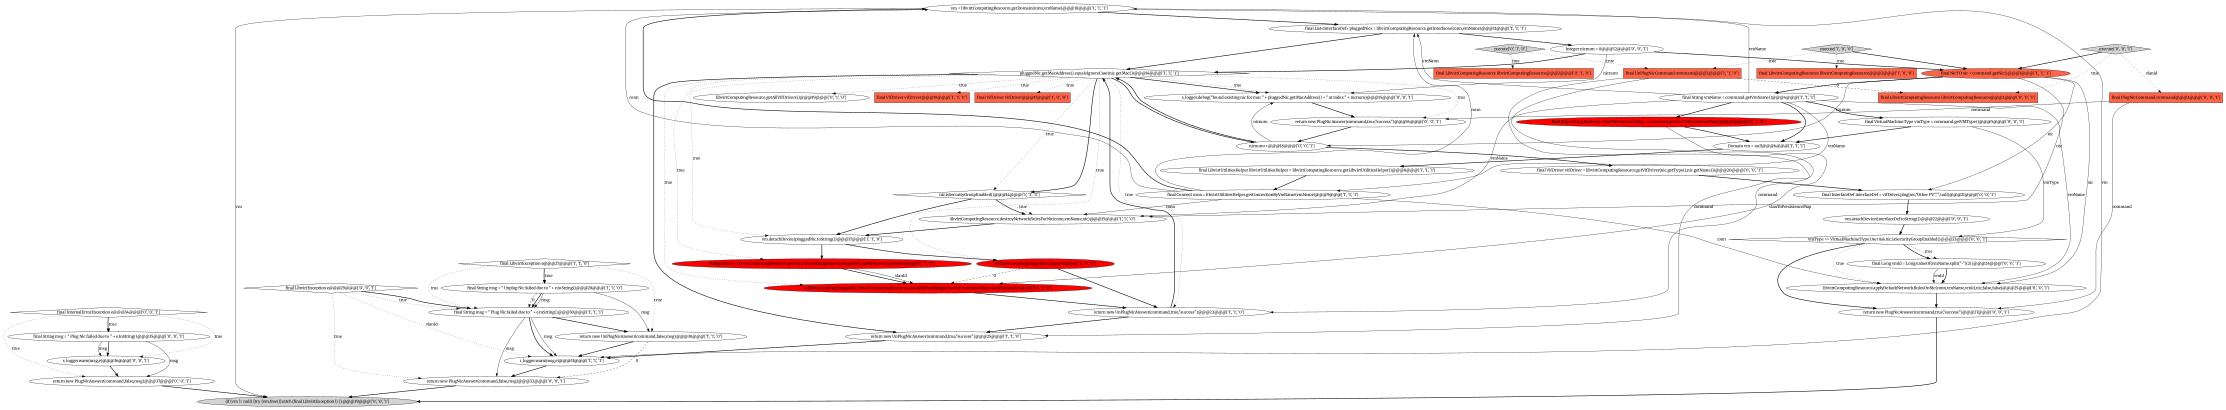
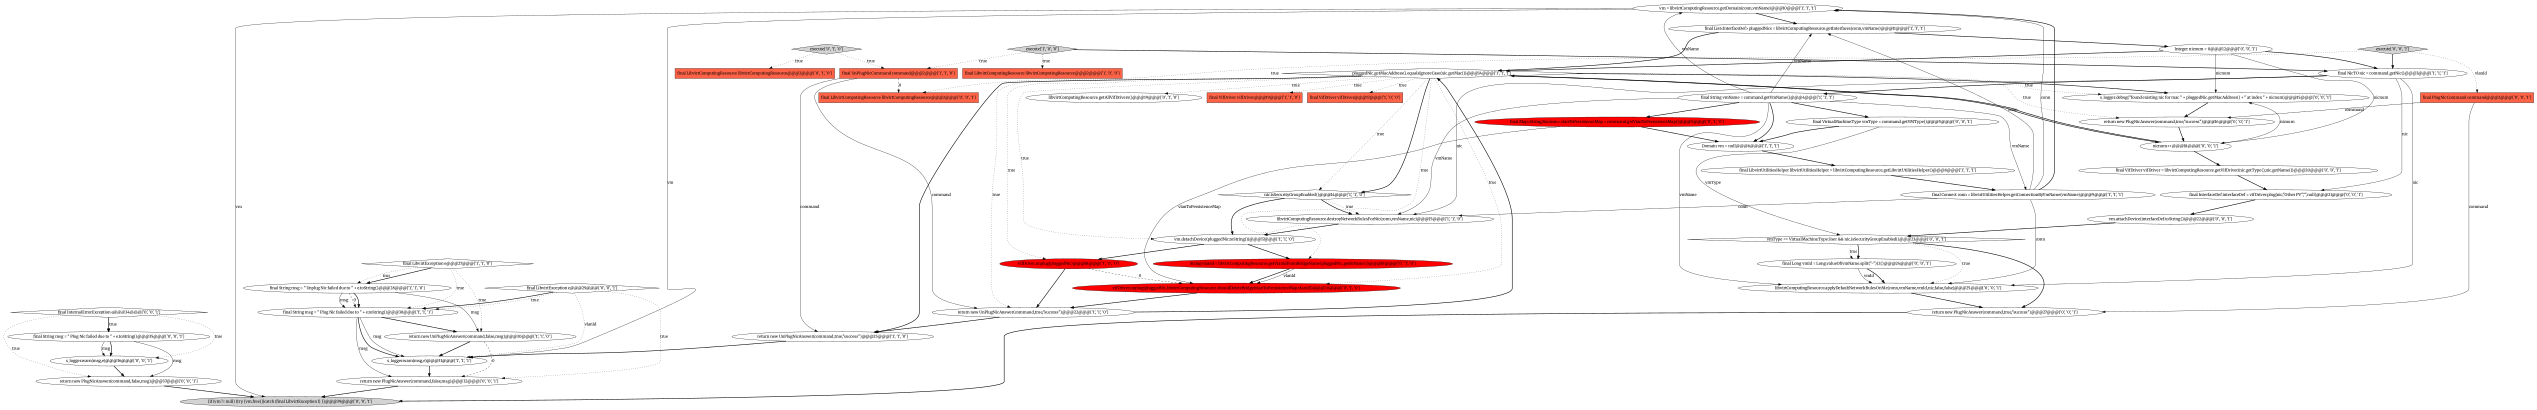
node "final NicTO nic = command.getNic()@@@3@@@['1', '1', '1']": fillcolor tomato -> white
edge "final NicTO nic = command.getNic()@@@3@@@['1', '1', '1']" -> "nicnum++@@@18@@@['0', '0', '1']": now "Integer nicnum = 0@@@12@@@['0', '0', '1']" -> "nicnum++@@@18@@@['0', '0', '1']"
